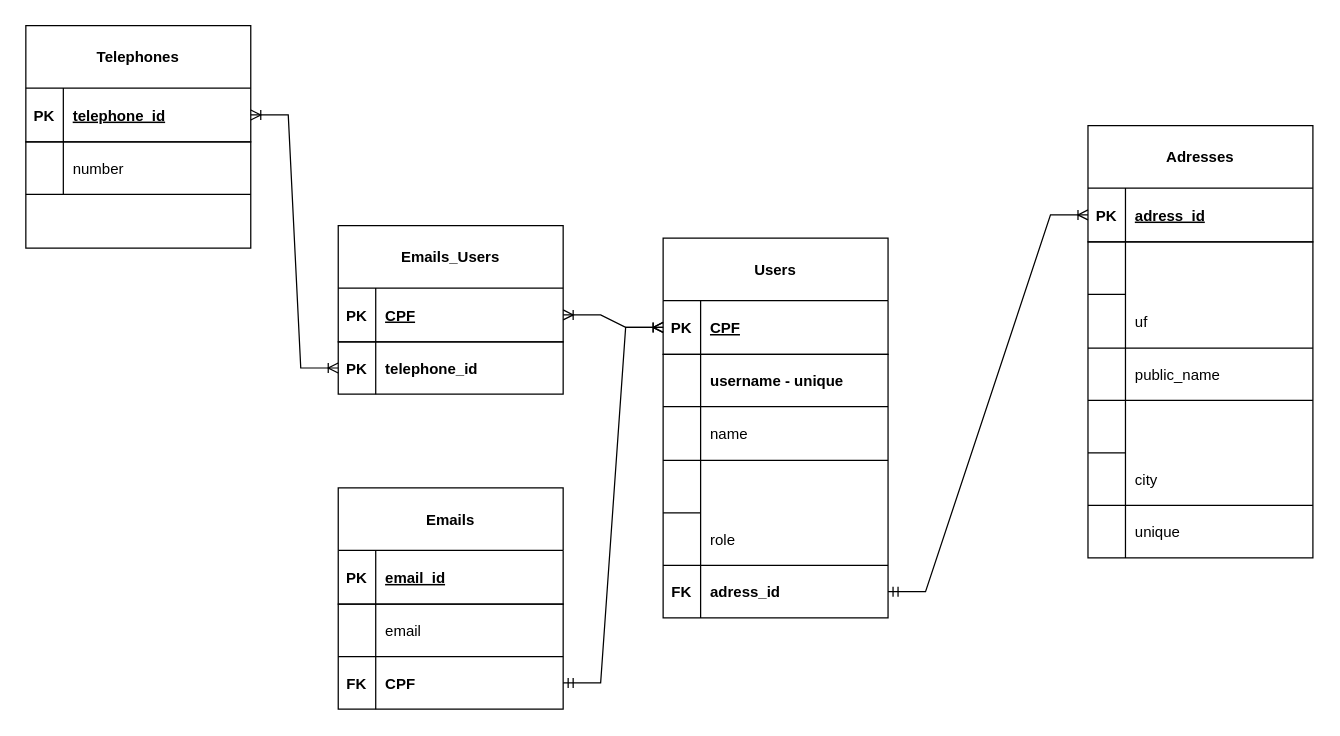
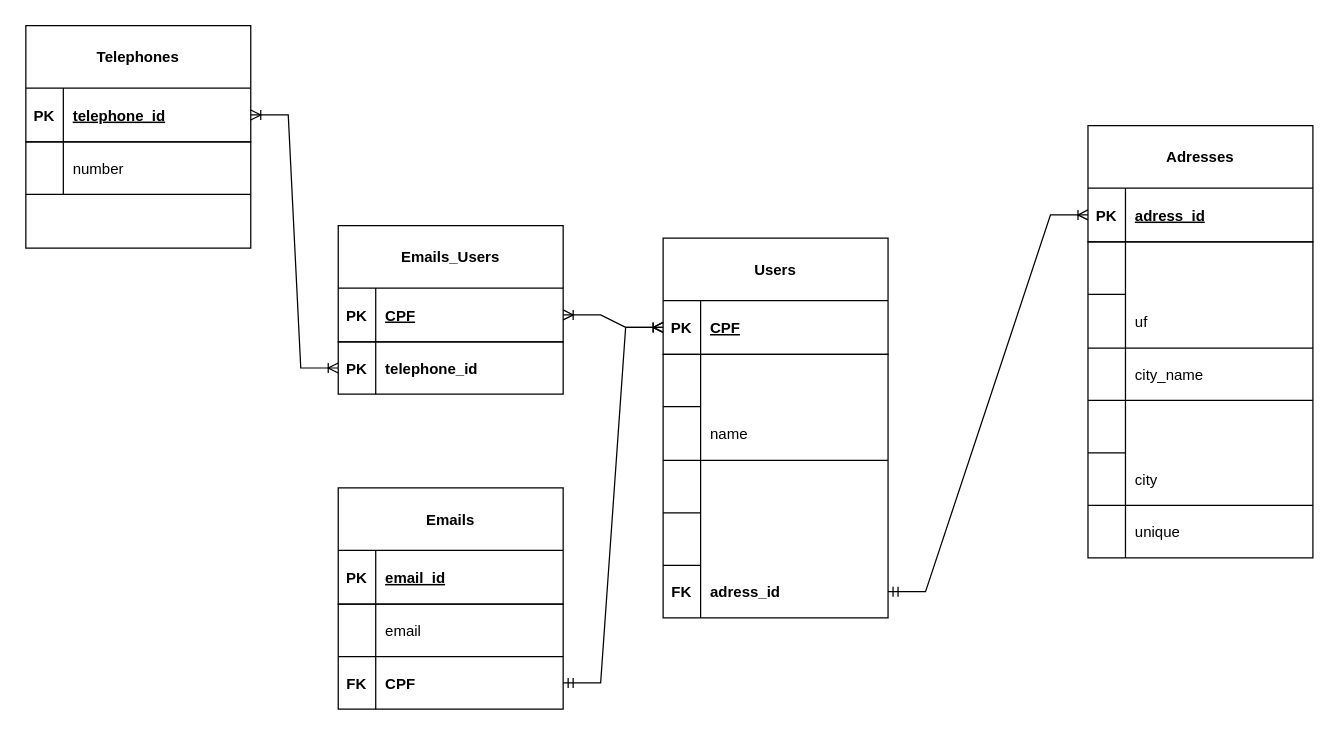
node "public_name": label "public_name" -> "city_name"
node "username - unique": removed
node "role": removed
